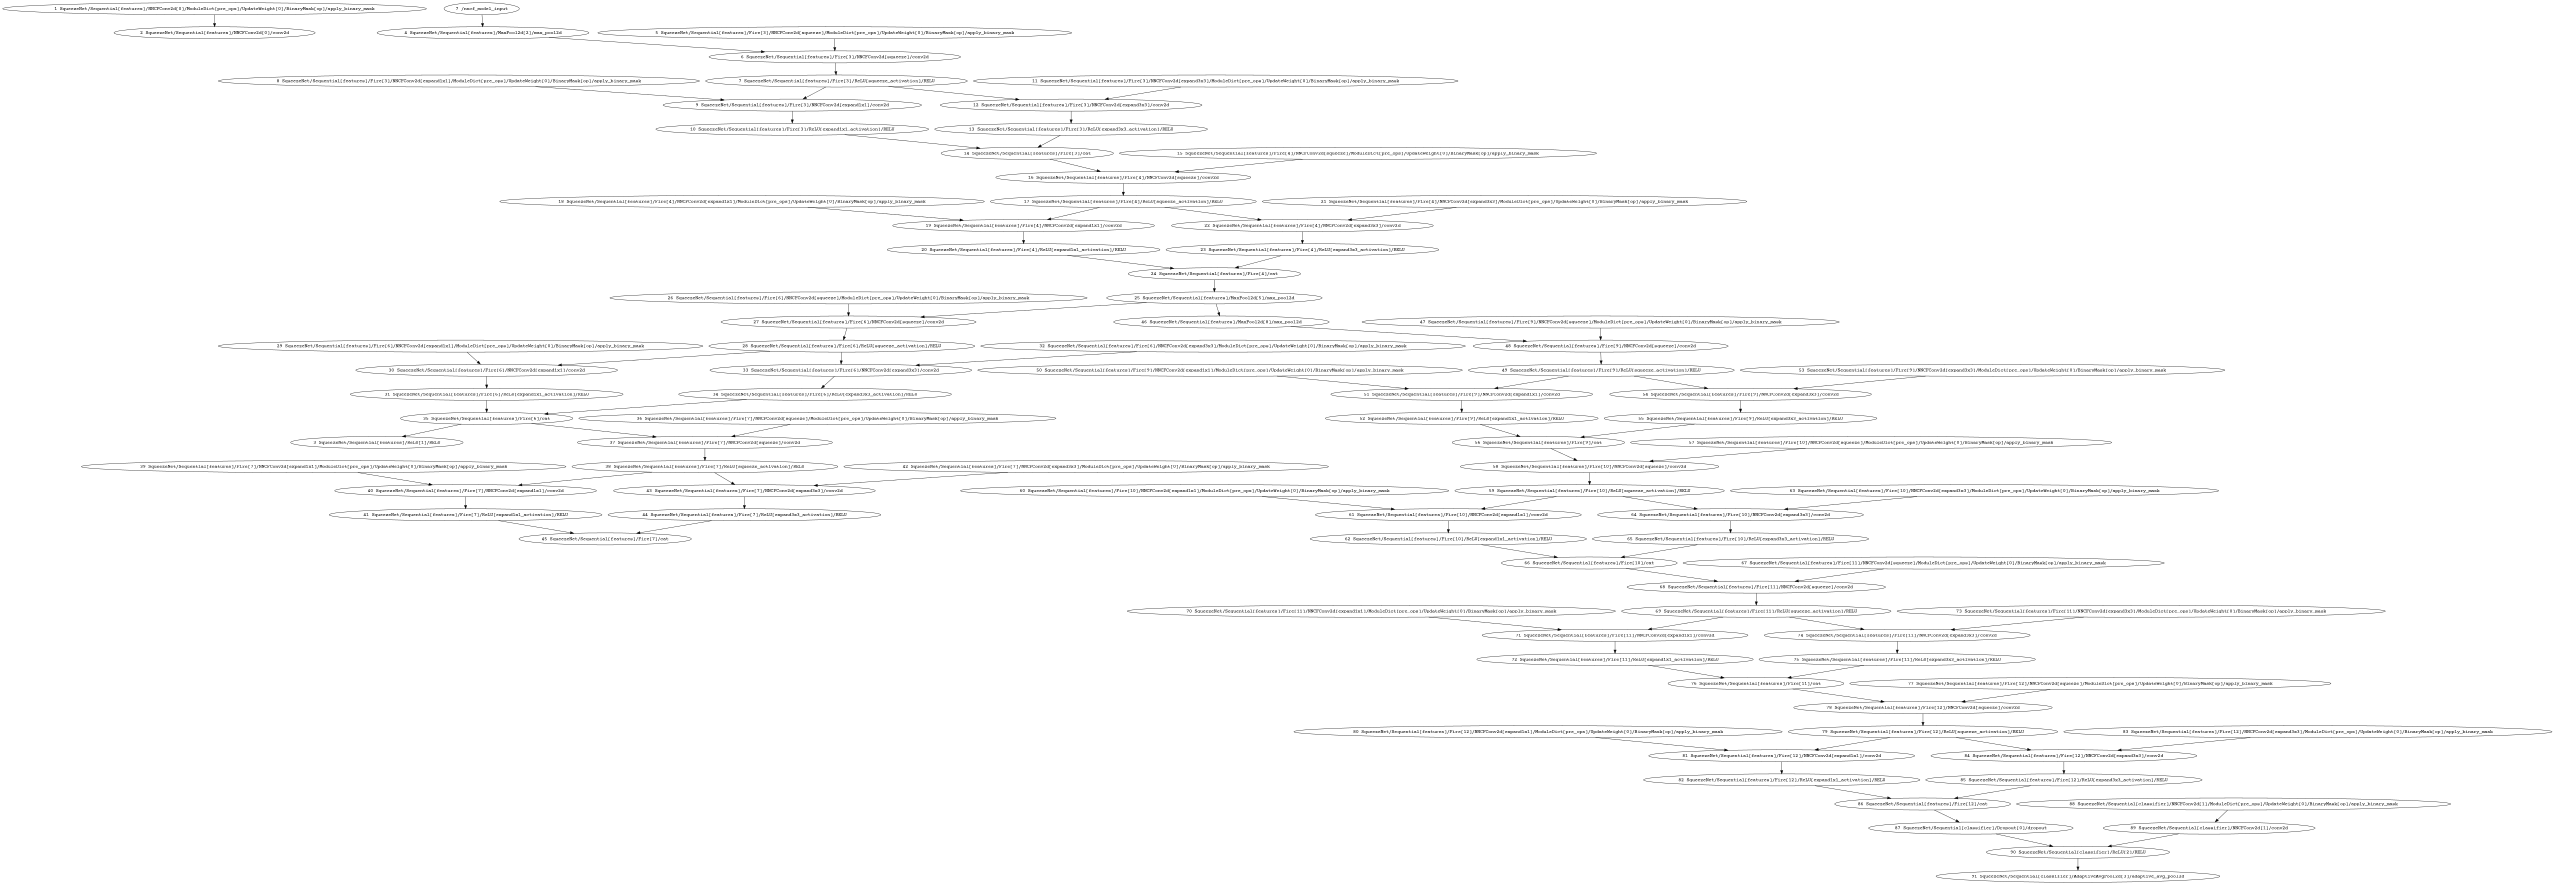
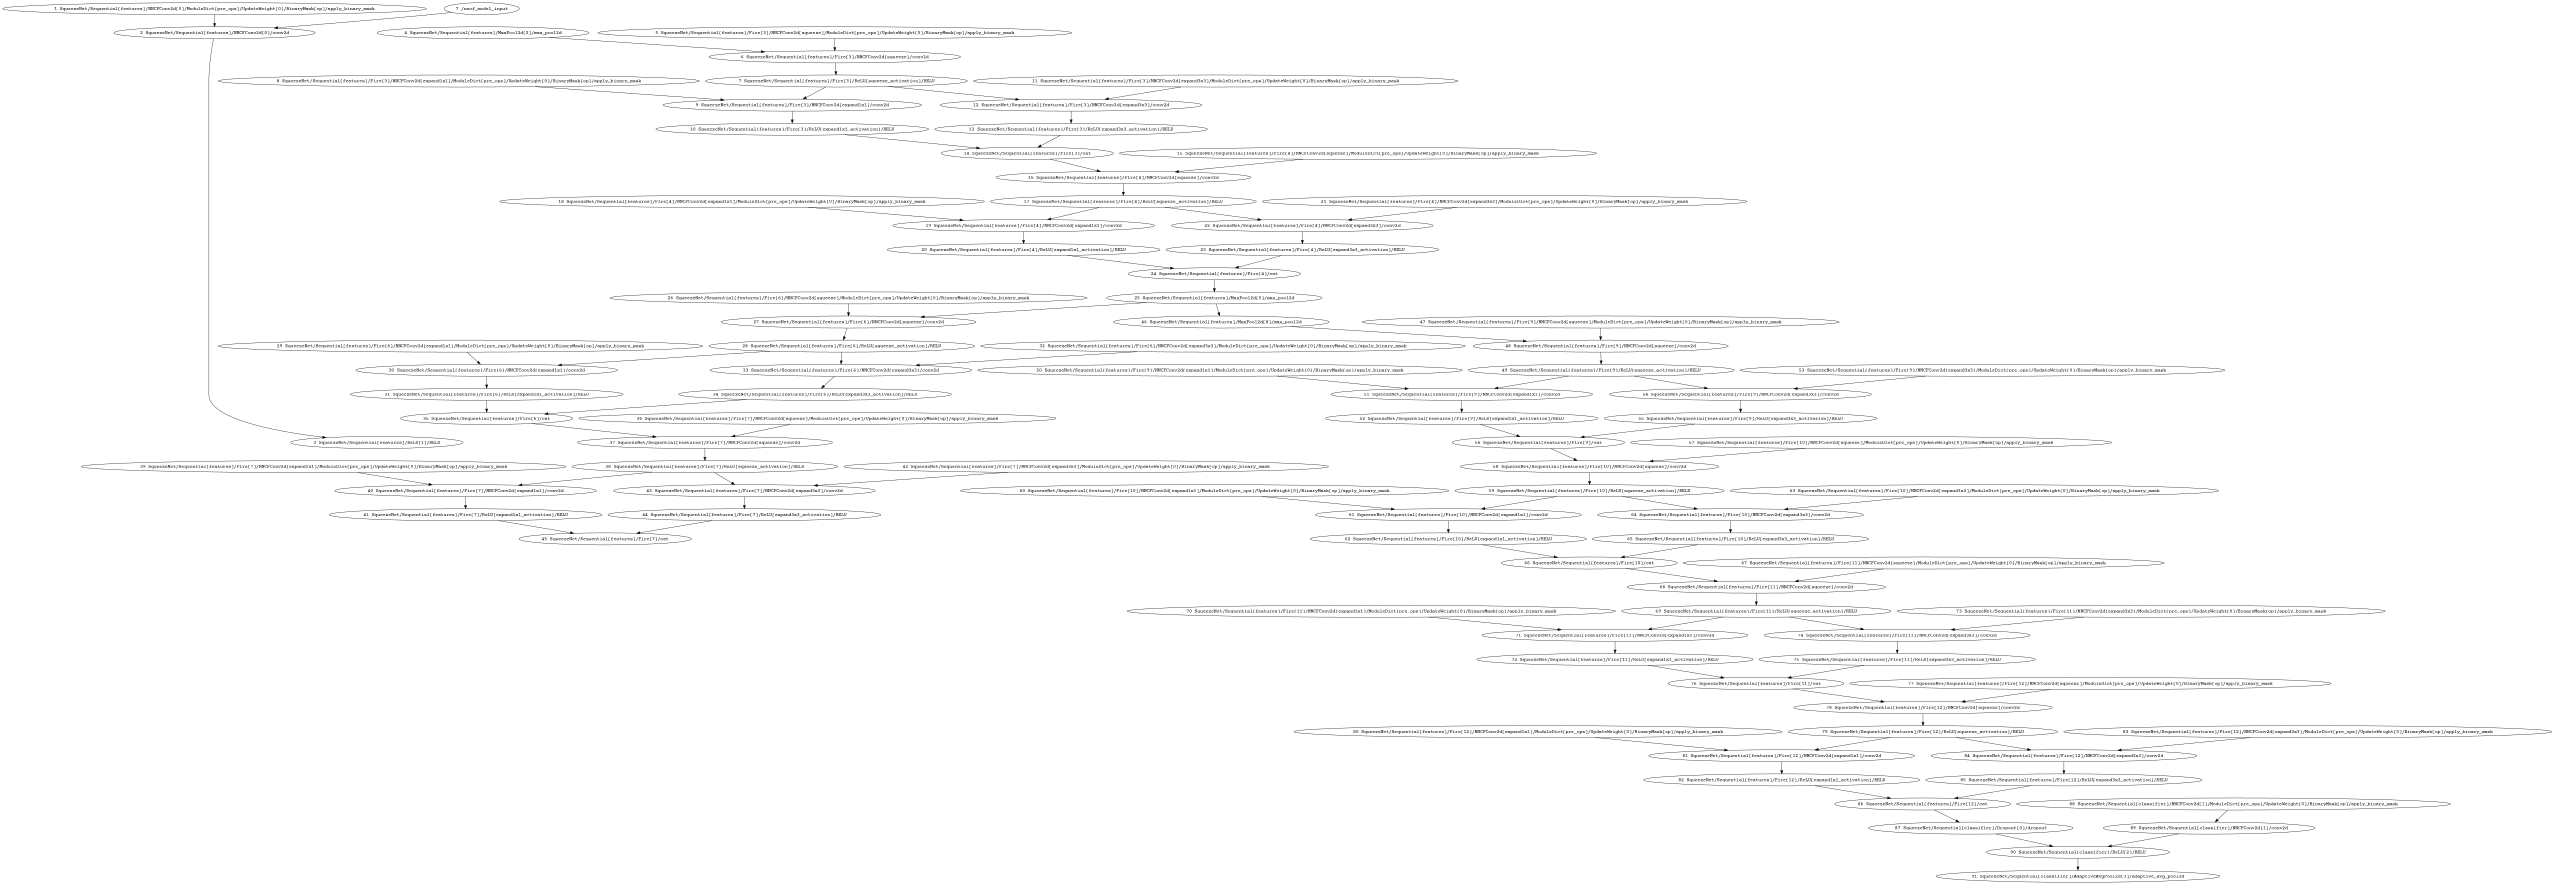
edge "7 /nncf_model_input" -> "4 SqueezeNet/Sequential[features]/MaxPool2d[2]/max_pool2d": now "7 /nncf_model_input" -> "2 SqueezeNet/Sequential[features]/NNCFConv2d[0]/conv2d"
edge "35 SqueezeNet/Sequential[features]/Fire[6]/cat" -> "3 SqueezeNet/Sequential[features]/ReLU[1]/RELU": now "2 SqueezeNet/Sequential[features]/NNCFConv2d[0]/conv2d" -> "3 SqueezeNet/Sequential[features]/ReLU[1]/RELU"
